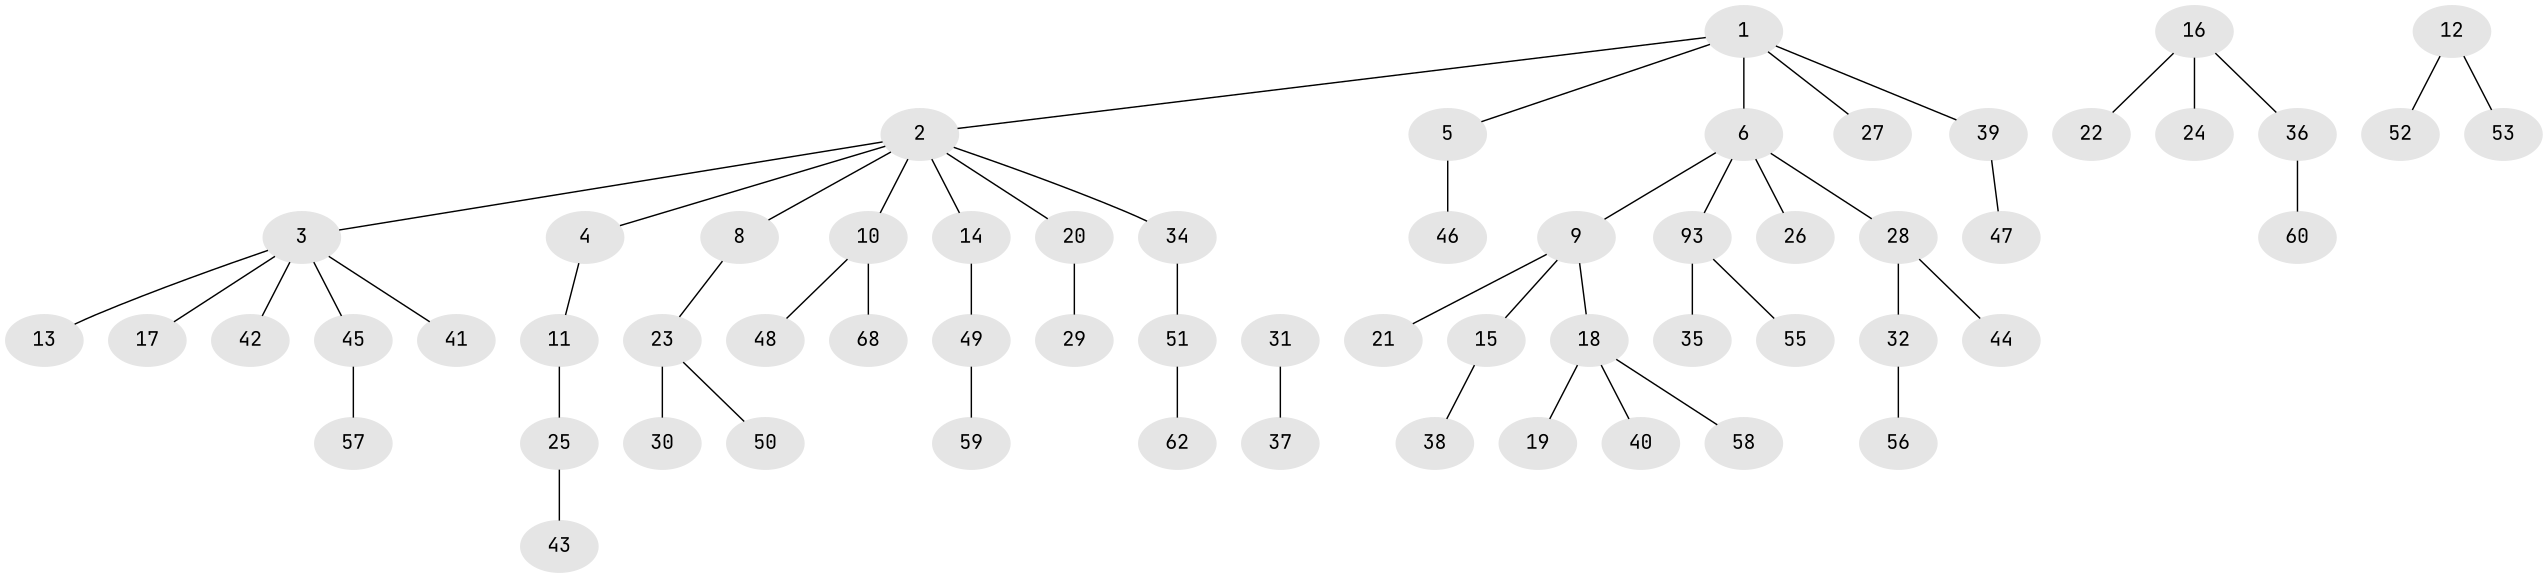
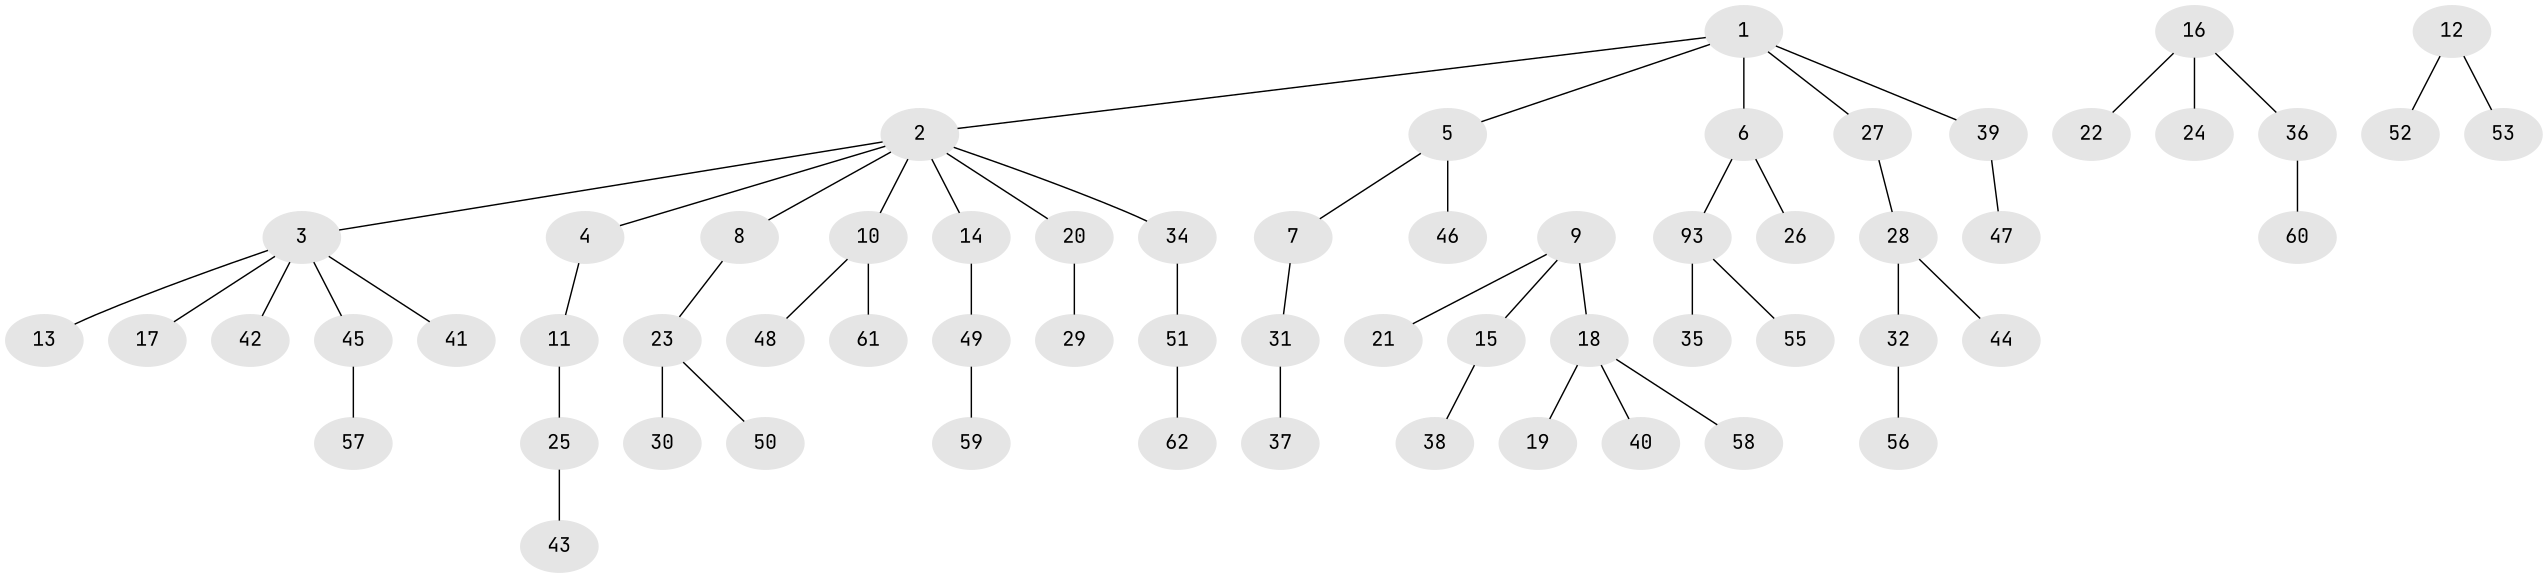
edge "6" -- "9": removed
edge "6" -- "28": now "27" -- "28"
node "7": added
node "68": label "68" -> "61"
